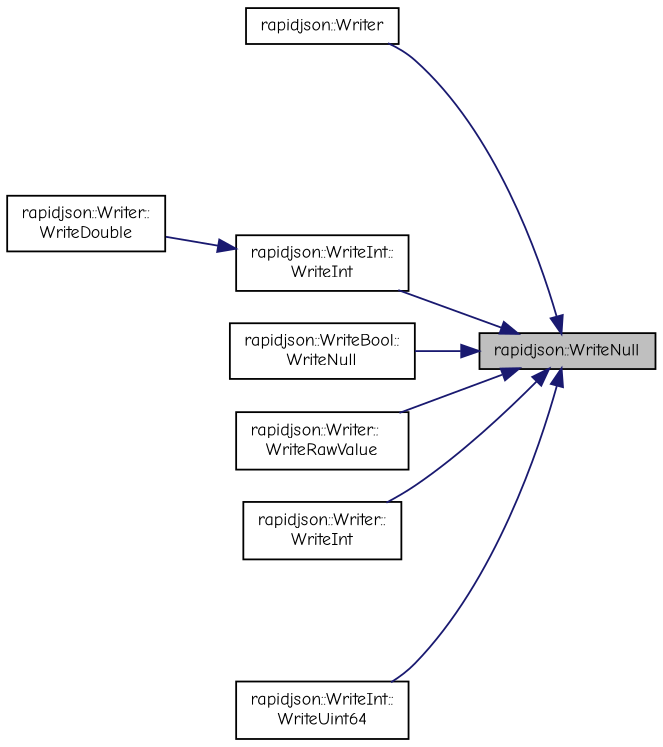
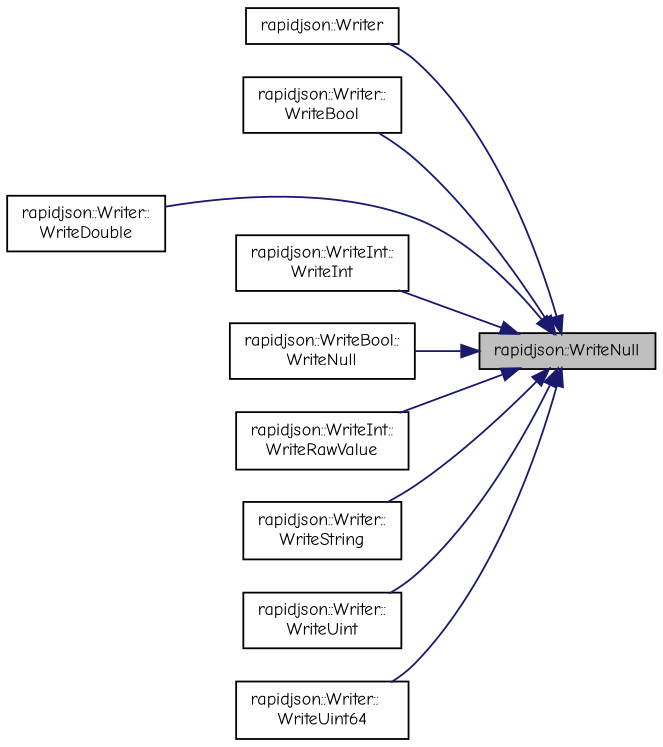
node "rapidjson::Writer:: WriteBool": added
edge "rapidjson::Writer:: WriteDouble" -> "rapidjson::WriteInt:: WriteInt": now "rapidjson::Writer:: WriteDouble" -> "rapidjson::WriteNull"
node "rapidjson::Writer:: WriteRawValue": label "rapidjson::Writer:: WriteRawValue" -> "rapidjson::WriteInt:: WriteRawValue"
node "rapidjson::Writer:: WriteInt": label "rapidjson::Writer:: WriteInt" -> "rapidjson::Writer:: WriteString"
node "rapidjson::Writer:: WriteUint": added
node "rapidjson::WriteInt:: WriteUint64": label "rapidjson::WriteInt:: WriteUint64" -> "rapidjson::Writer:: WriteUint64"
